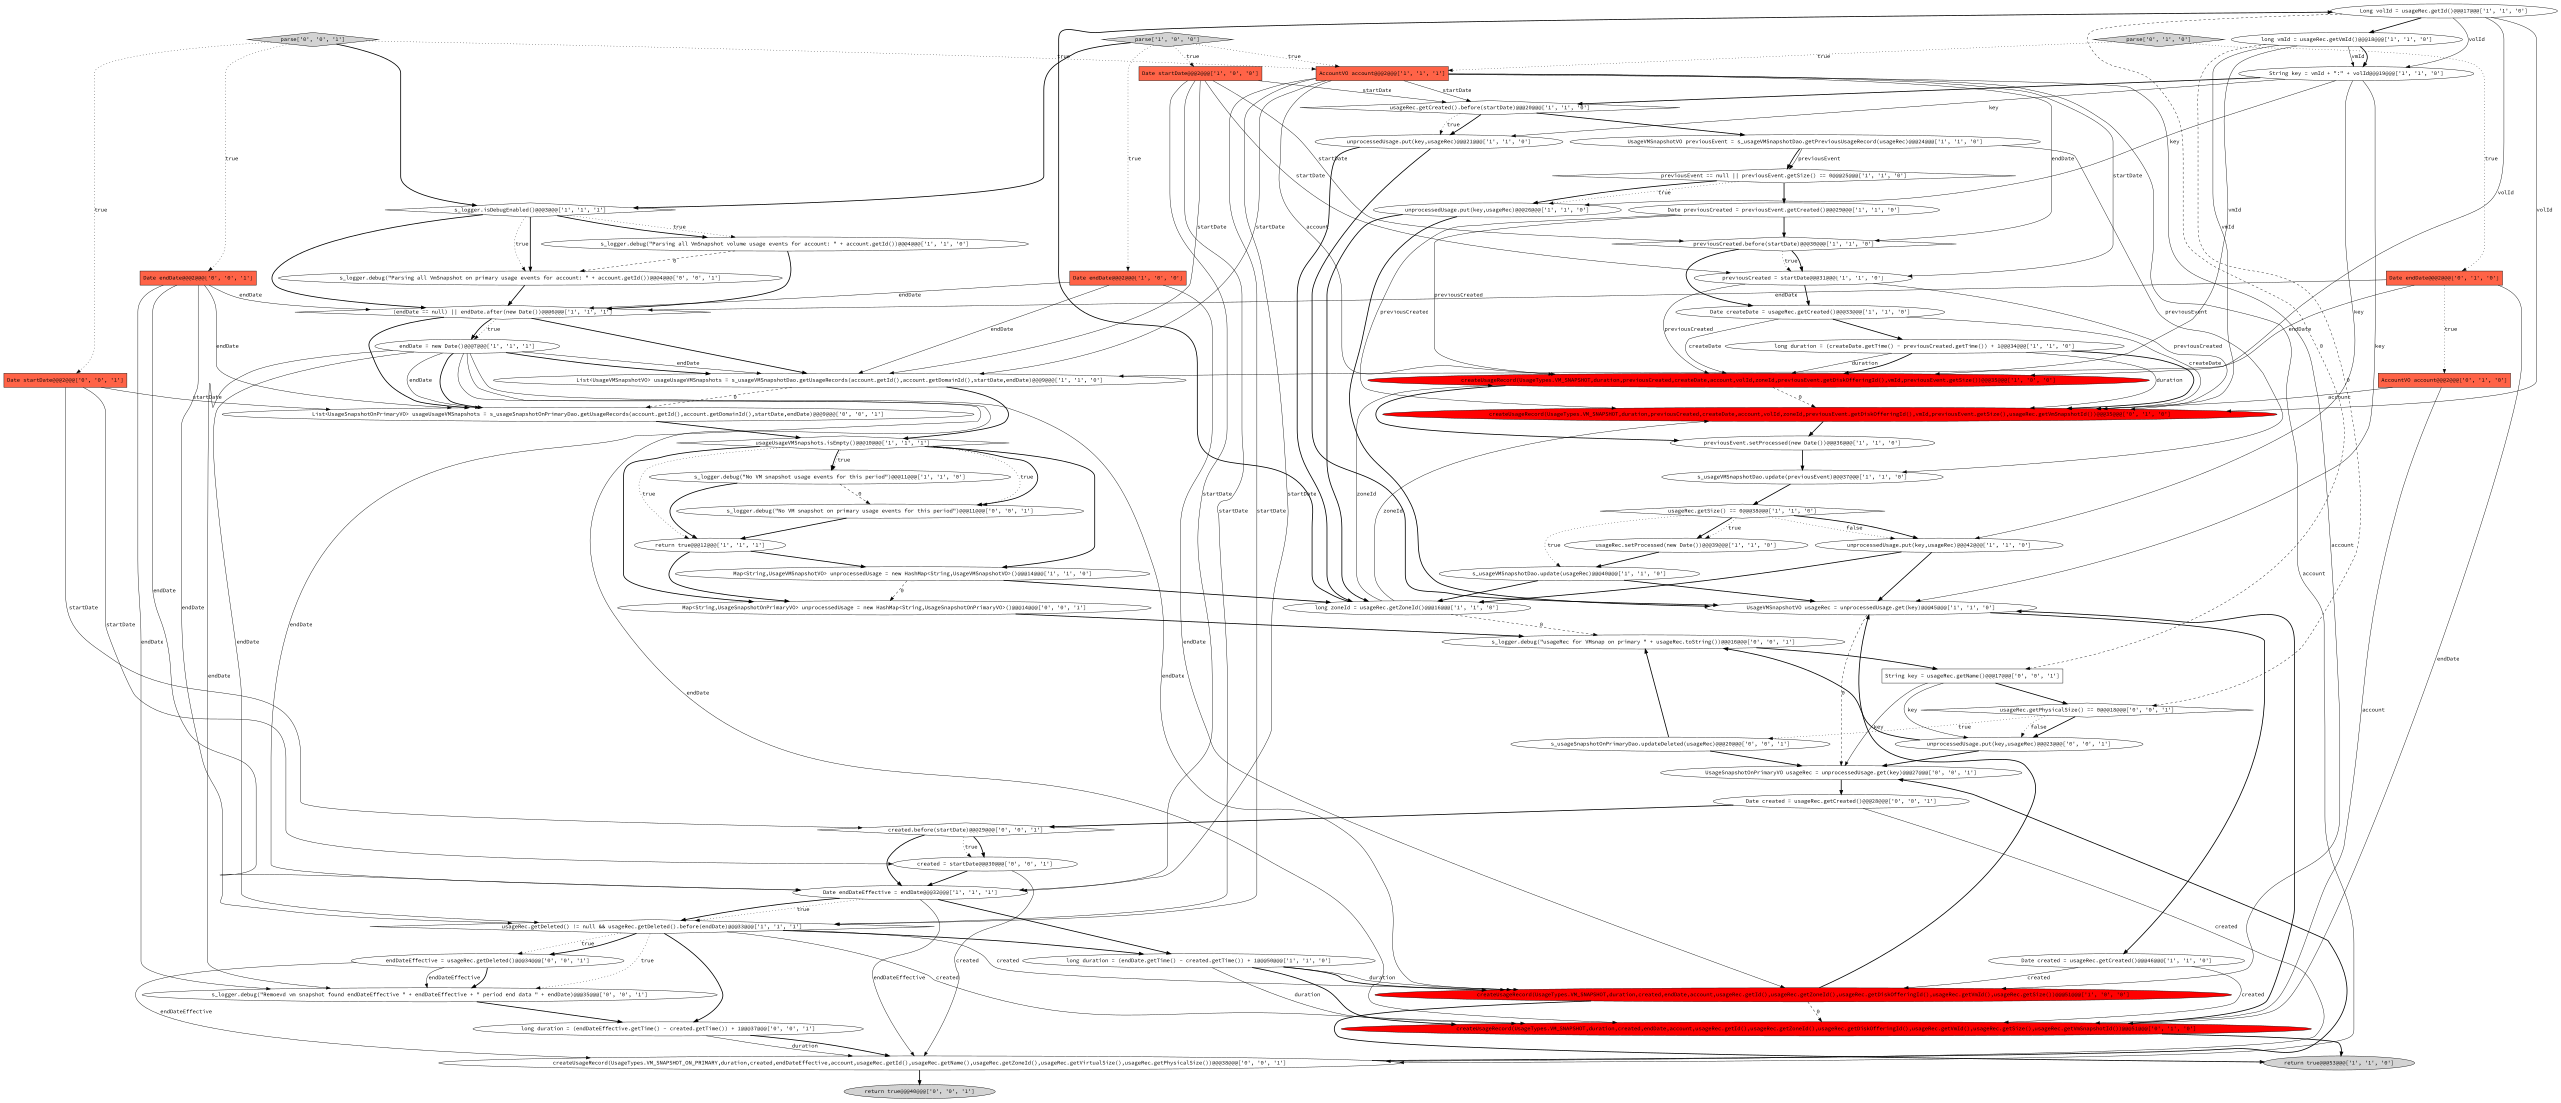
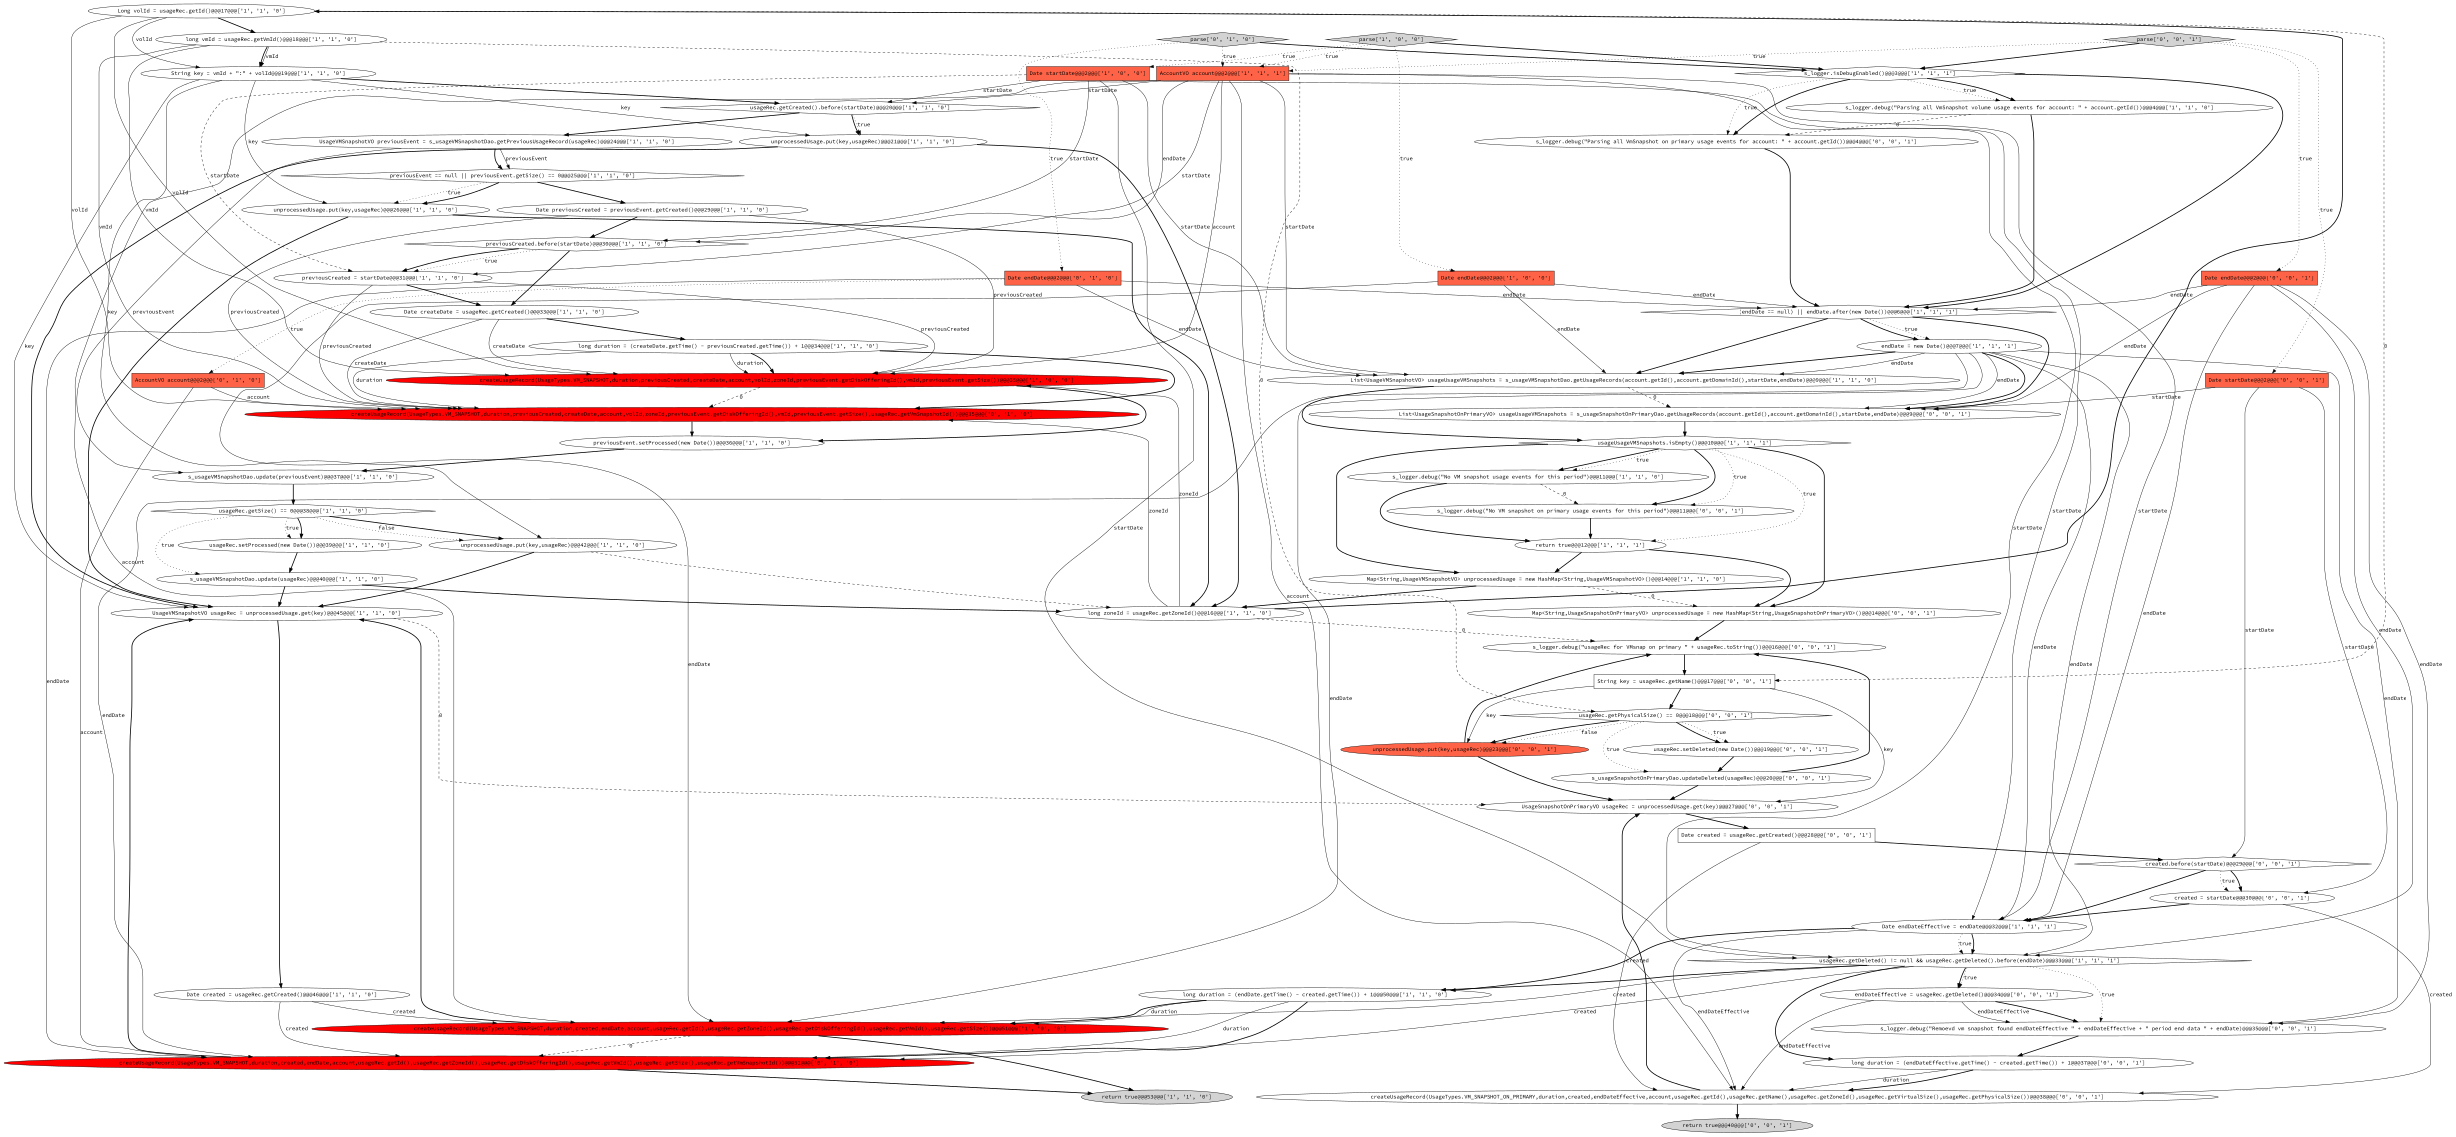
edge "parse['0', '1', '0']" -> "s_logger.isDebugEnabled()@@@3@@@['1', '1', '1']": added
edge "Date startDate@@@2@@@['1', '0', '0']" -> "previousCreated = startDate@@@31@@@['1', '1', '0']": style solid -> dashed
edge "unprocessedUsage.put(key,usageRec)@@@42@@@['1', '1', '0']" -> "long zoneId = usageRec.getZoneId()@@@16@@@['1', '1', '0']": style bold -> dashed
node "unprocessedUsage.put(key,usageRec)@@@23@@@['0', '0', '1']": fillcolor white -> tomato
node "usageRec.setDeleted(new Date())@@@19@@@['0', '0', '1']": added
node "Date created = usageRec.getCreated()@@@28@@@['0', '0', '1']": shape ellipse -> box
